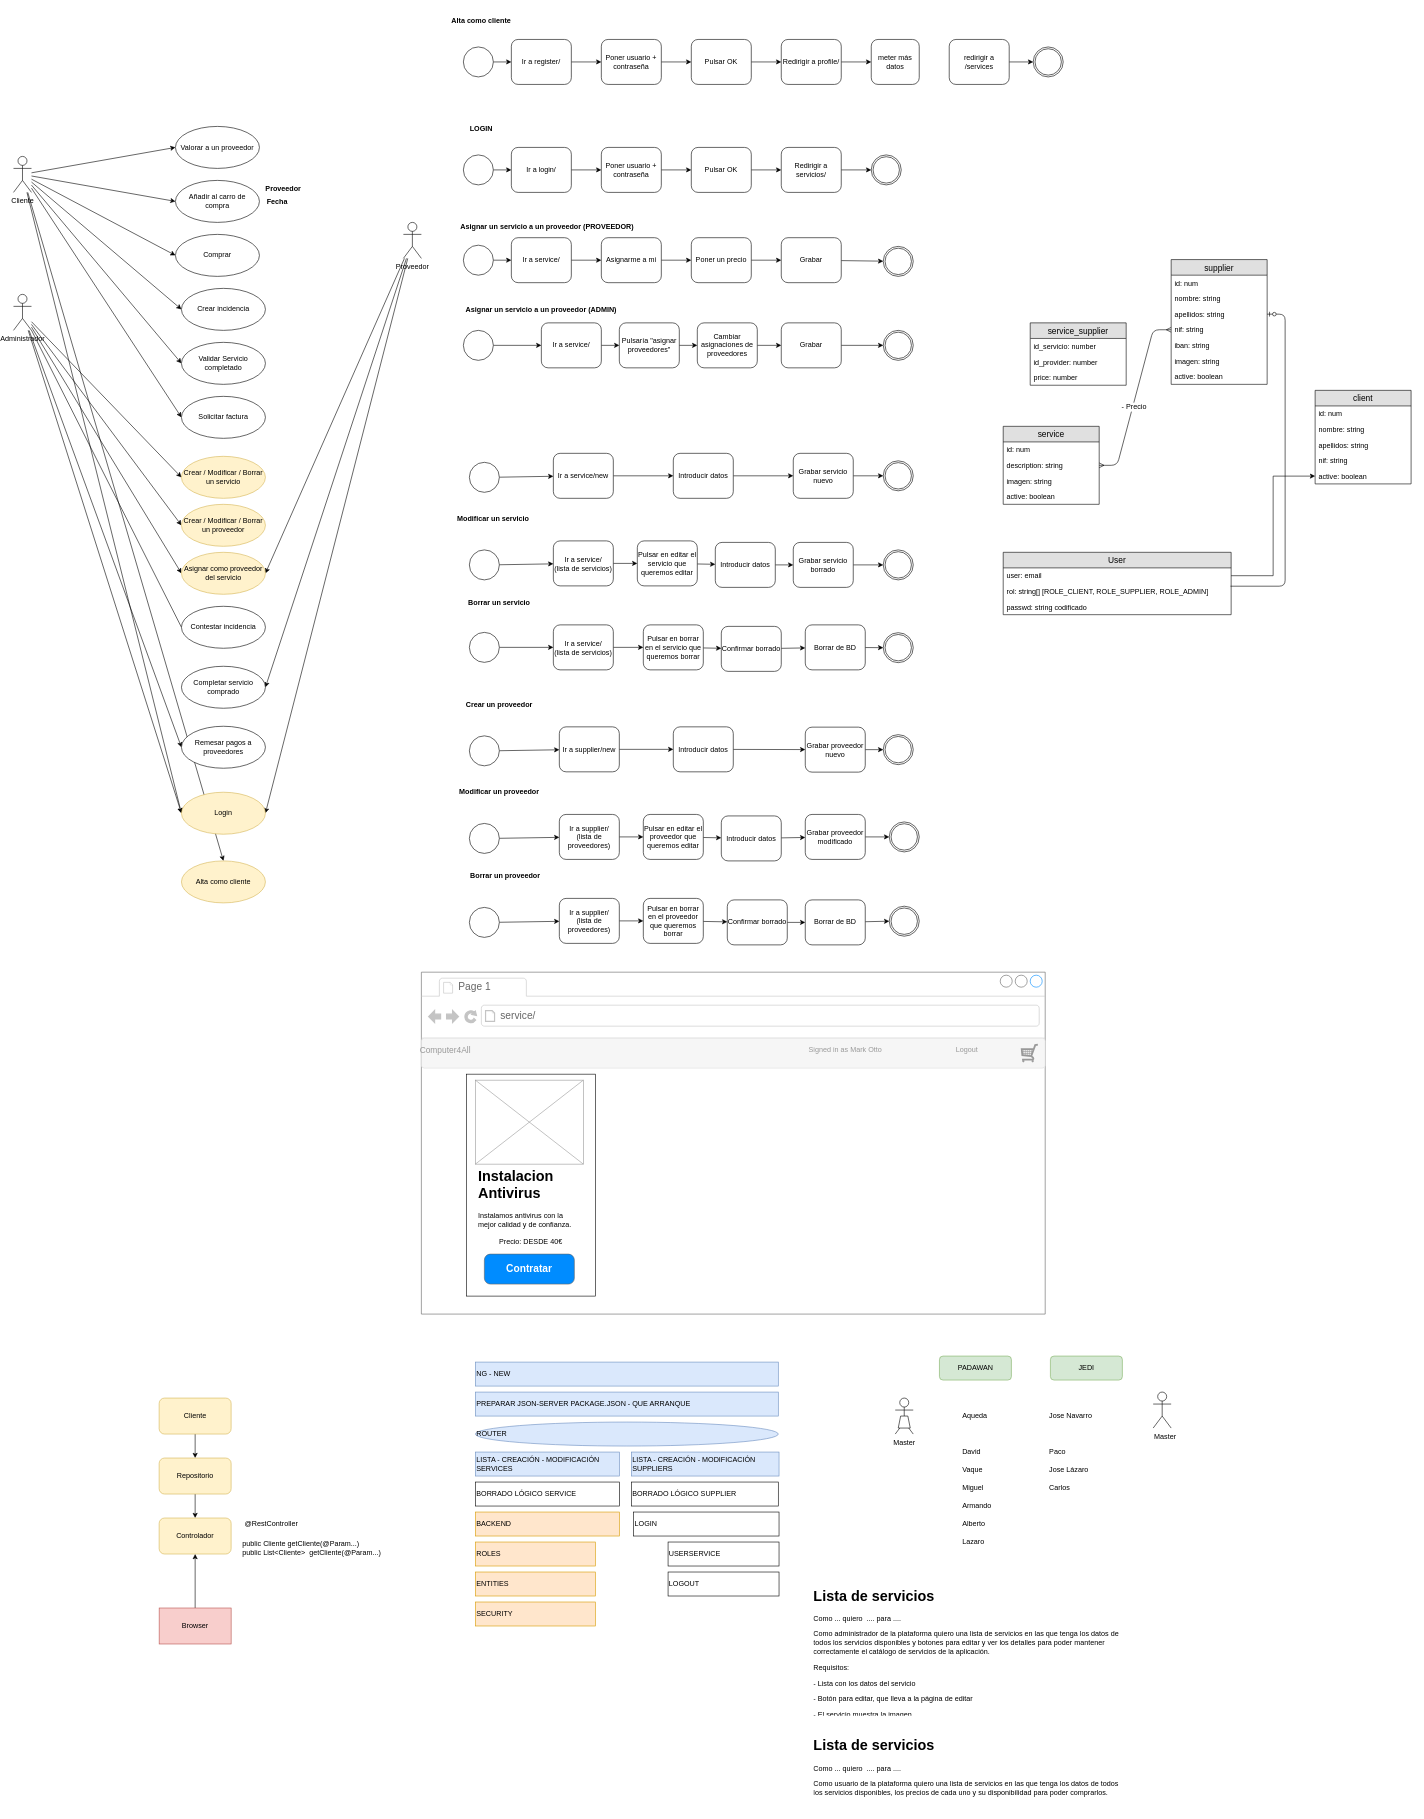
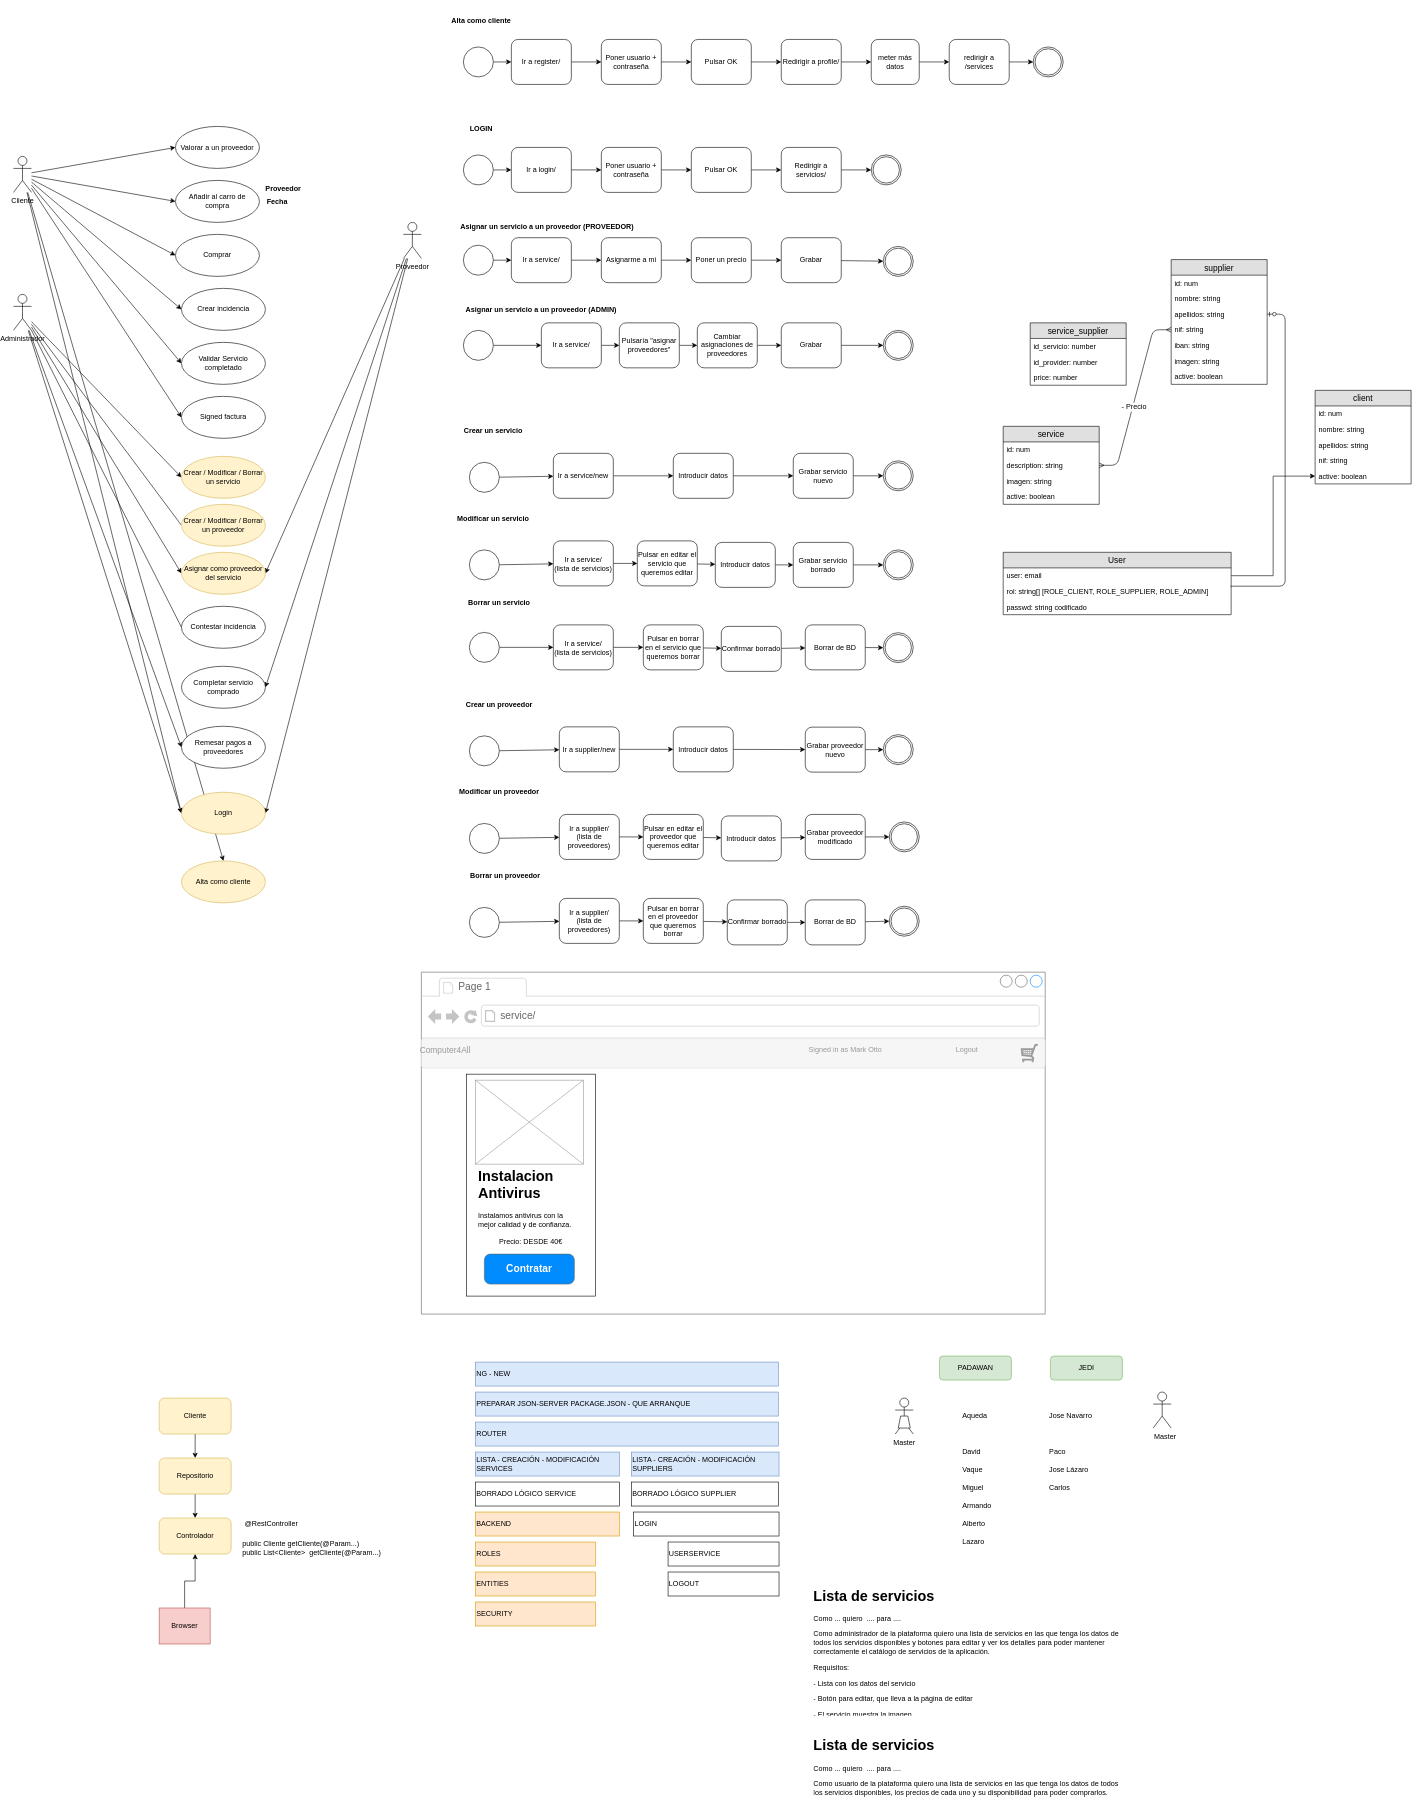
edge "meter más datos" -> "redirigir a /services": added
node "Solicitar factura": label "Solicitar factura" -> "Signed factura"
node "Crear un servicio": added
edge "Administrador" -> "Crear / Modificar / Borrar un proveedor": arrowhead classic -> none
node "ROUTER": shape ellipse -> rectangle
node "Browser": size 72x36 -> 51x36
